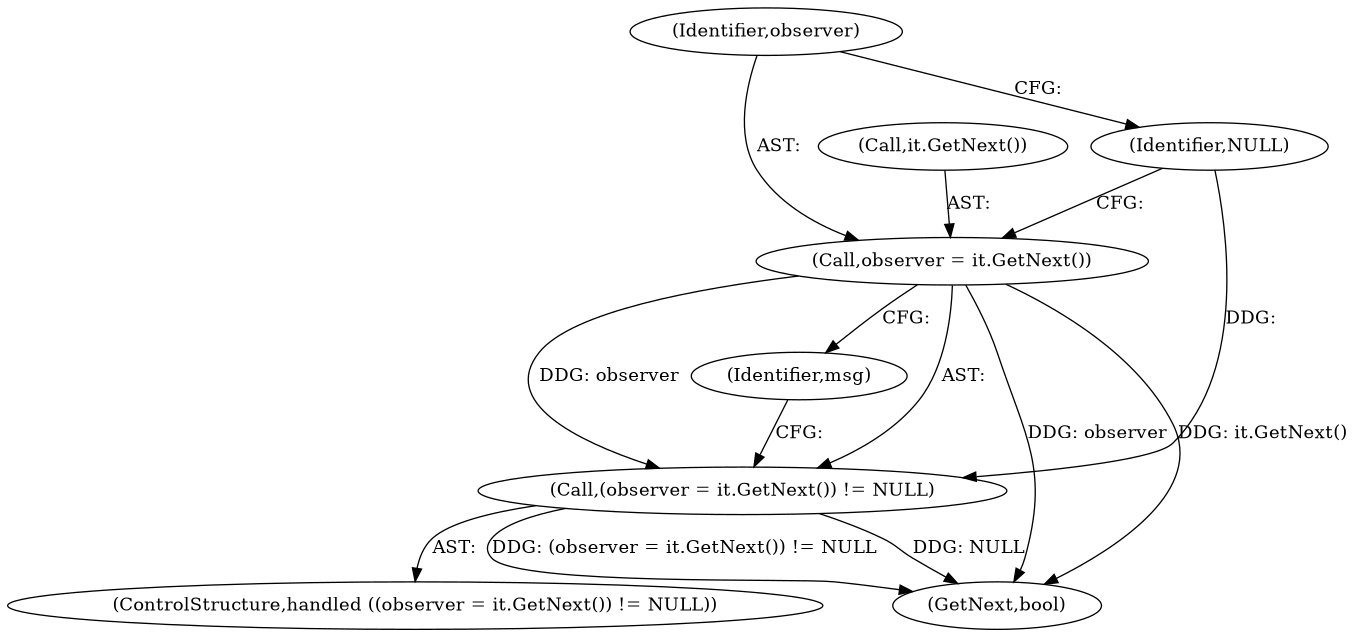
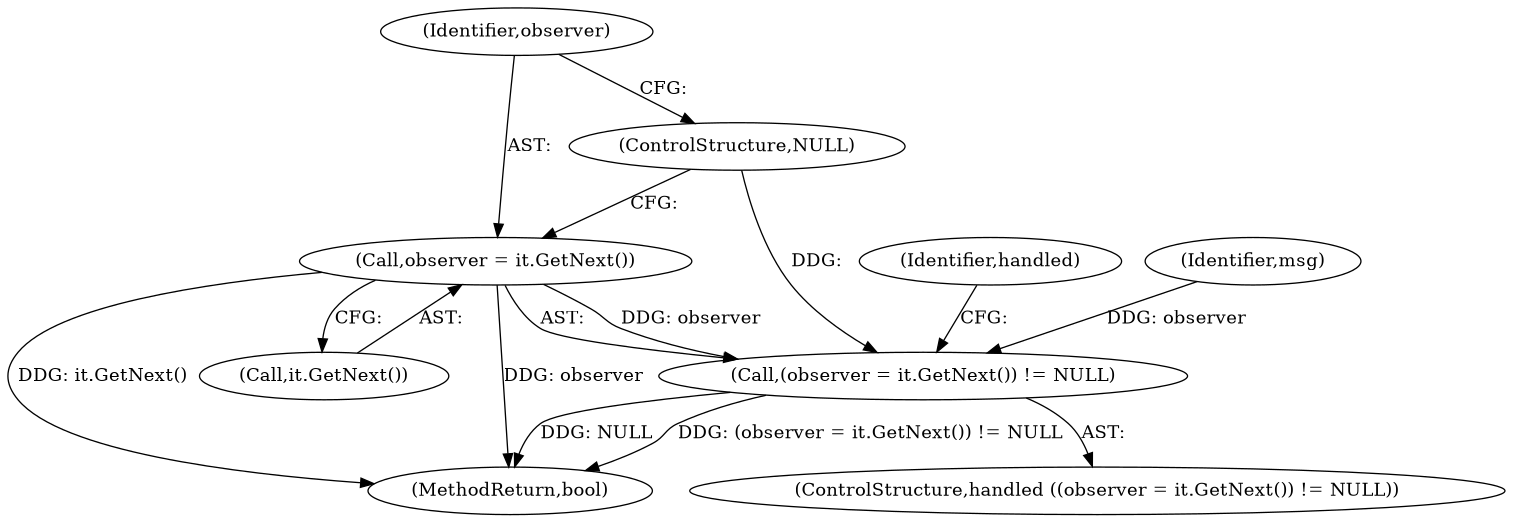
node "(Identifier,NULL)": label "(Identifier,NULL)" -> "(ControlStructure,NULL)"
node "(Identifier,handled)": added
edge "(Call,observer = it.GetNext())" -> "(Identifier,msg)": now "(Call,observer = it.GetNext())" -> "(Call,it.GetNext())"
edge "(Identifier,msg)" -> "(Call,(observer = it.GetNext()) != NULL)": label "CFG: " -> "DDG: observer"
node "(GetNext,bool)": label "(GetNext,bool)" -> "(MethodReturn,bool)"
